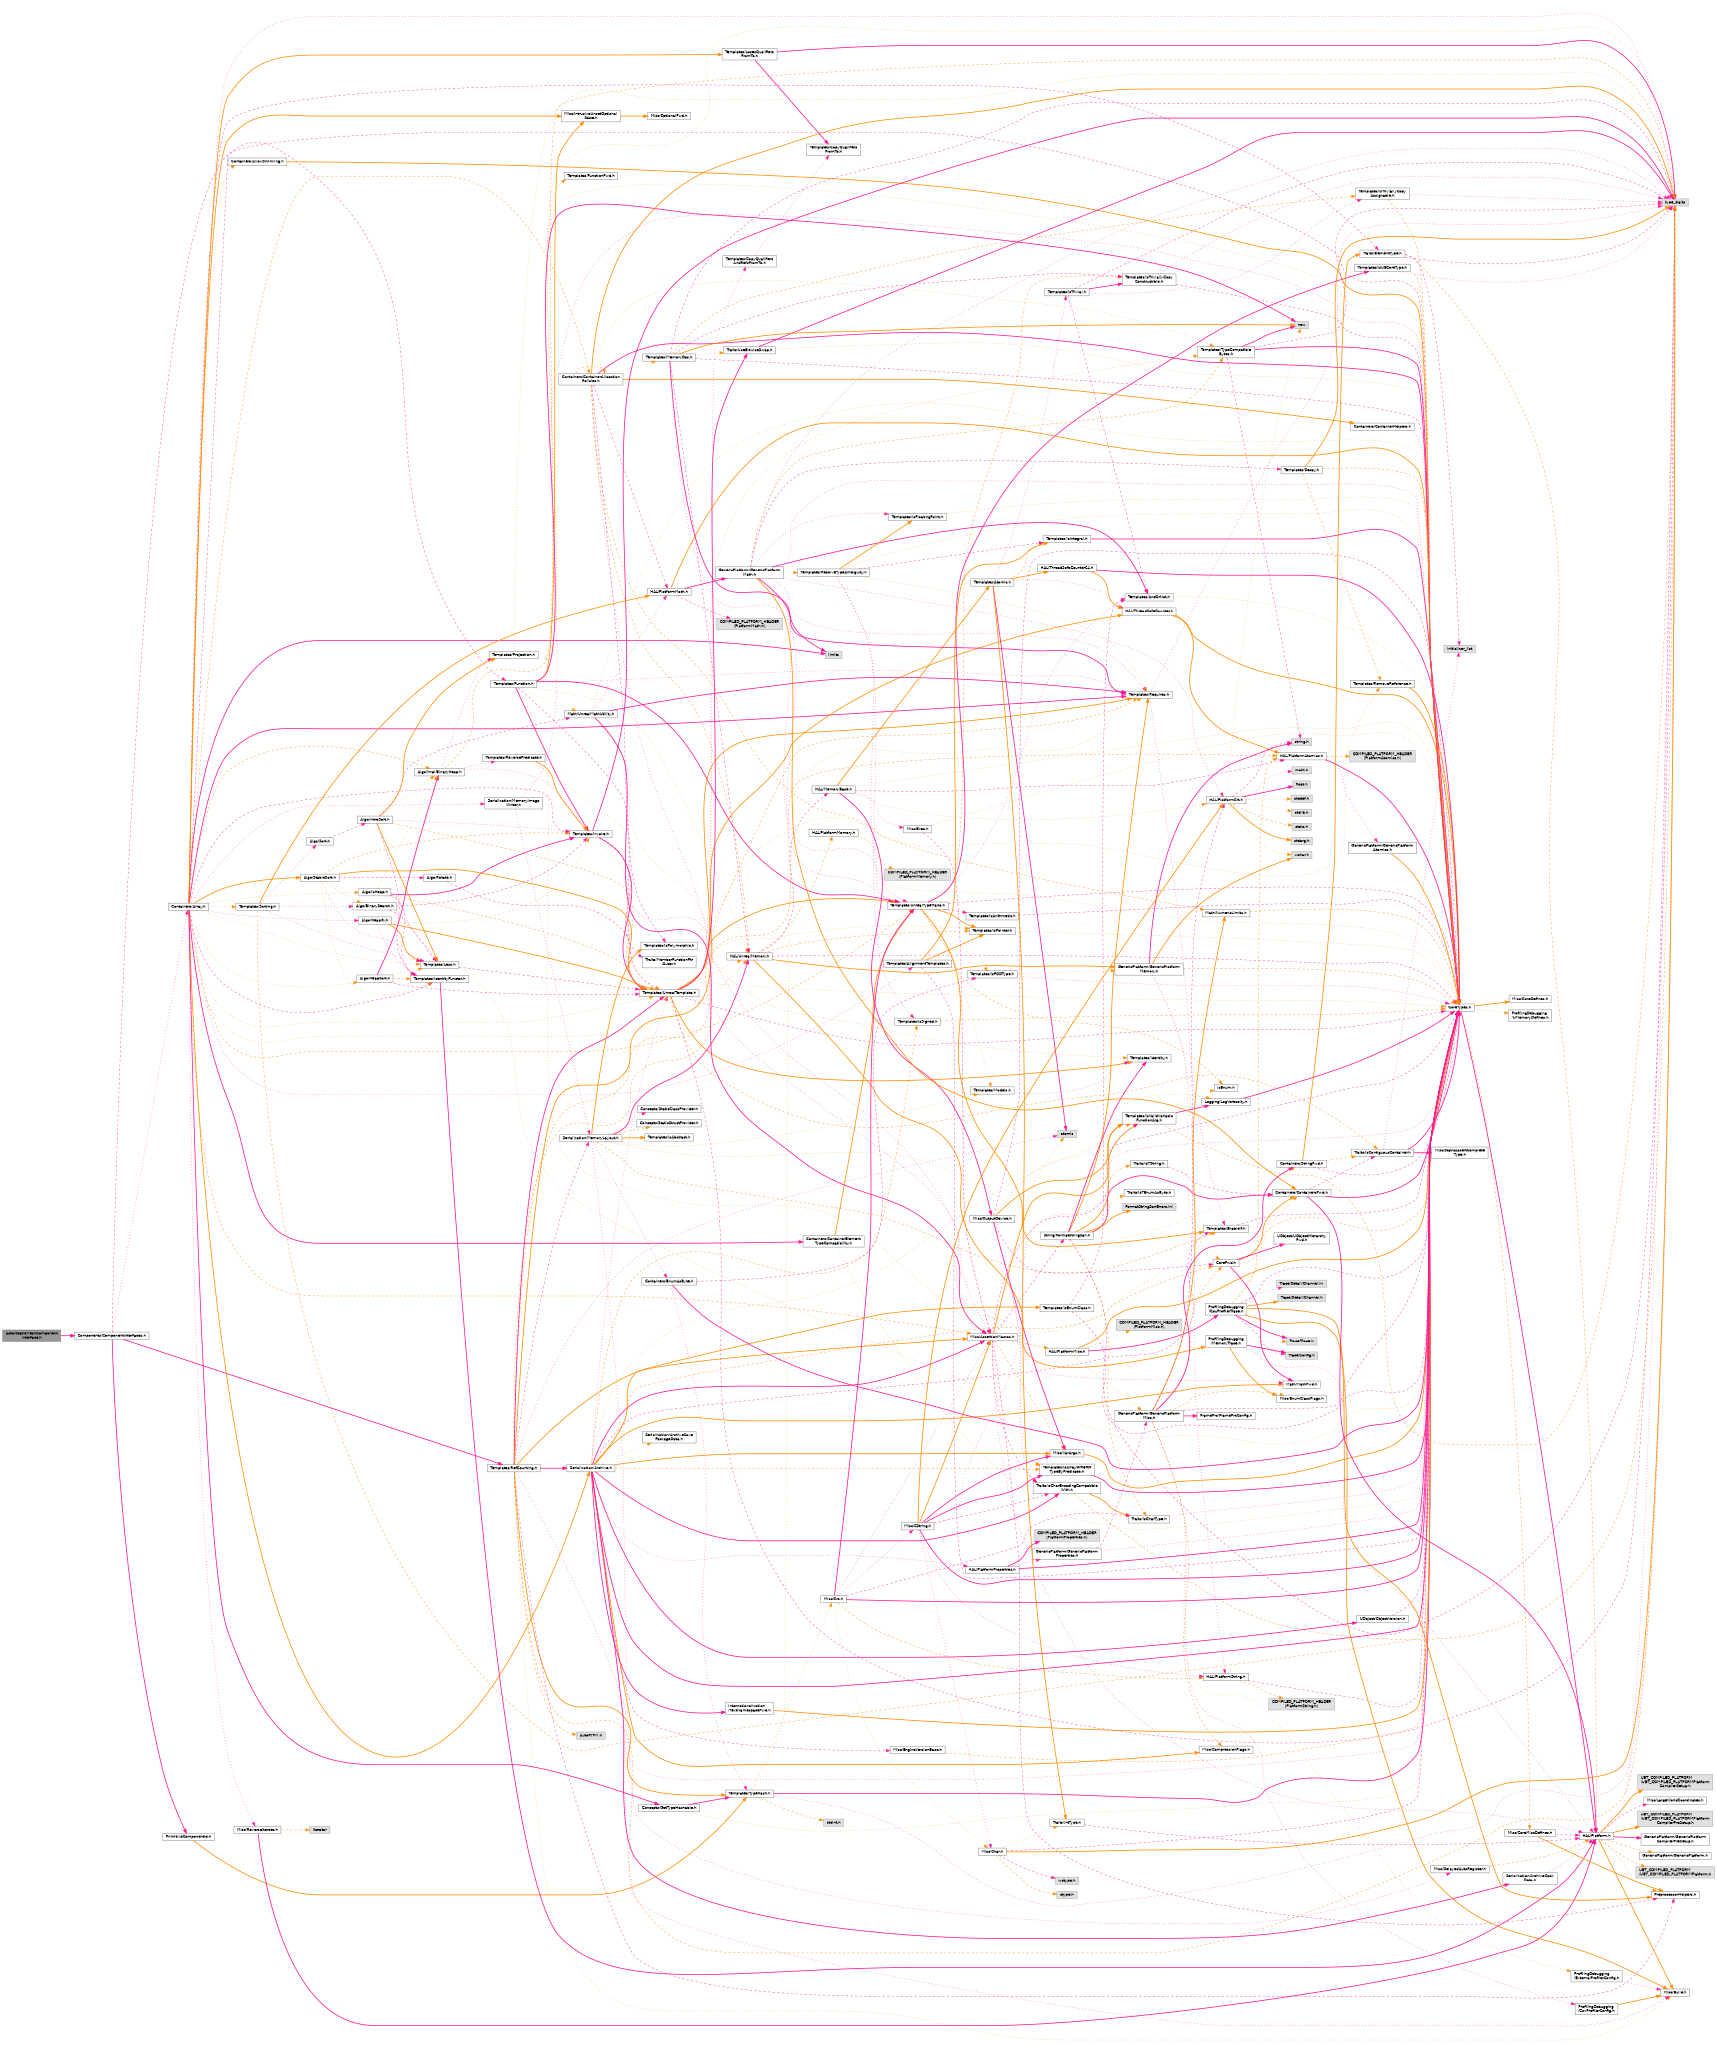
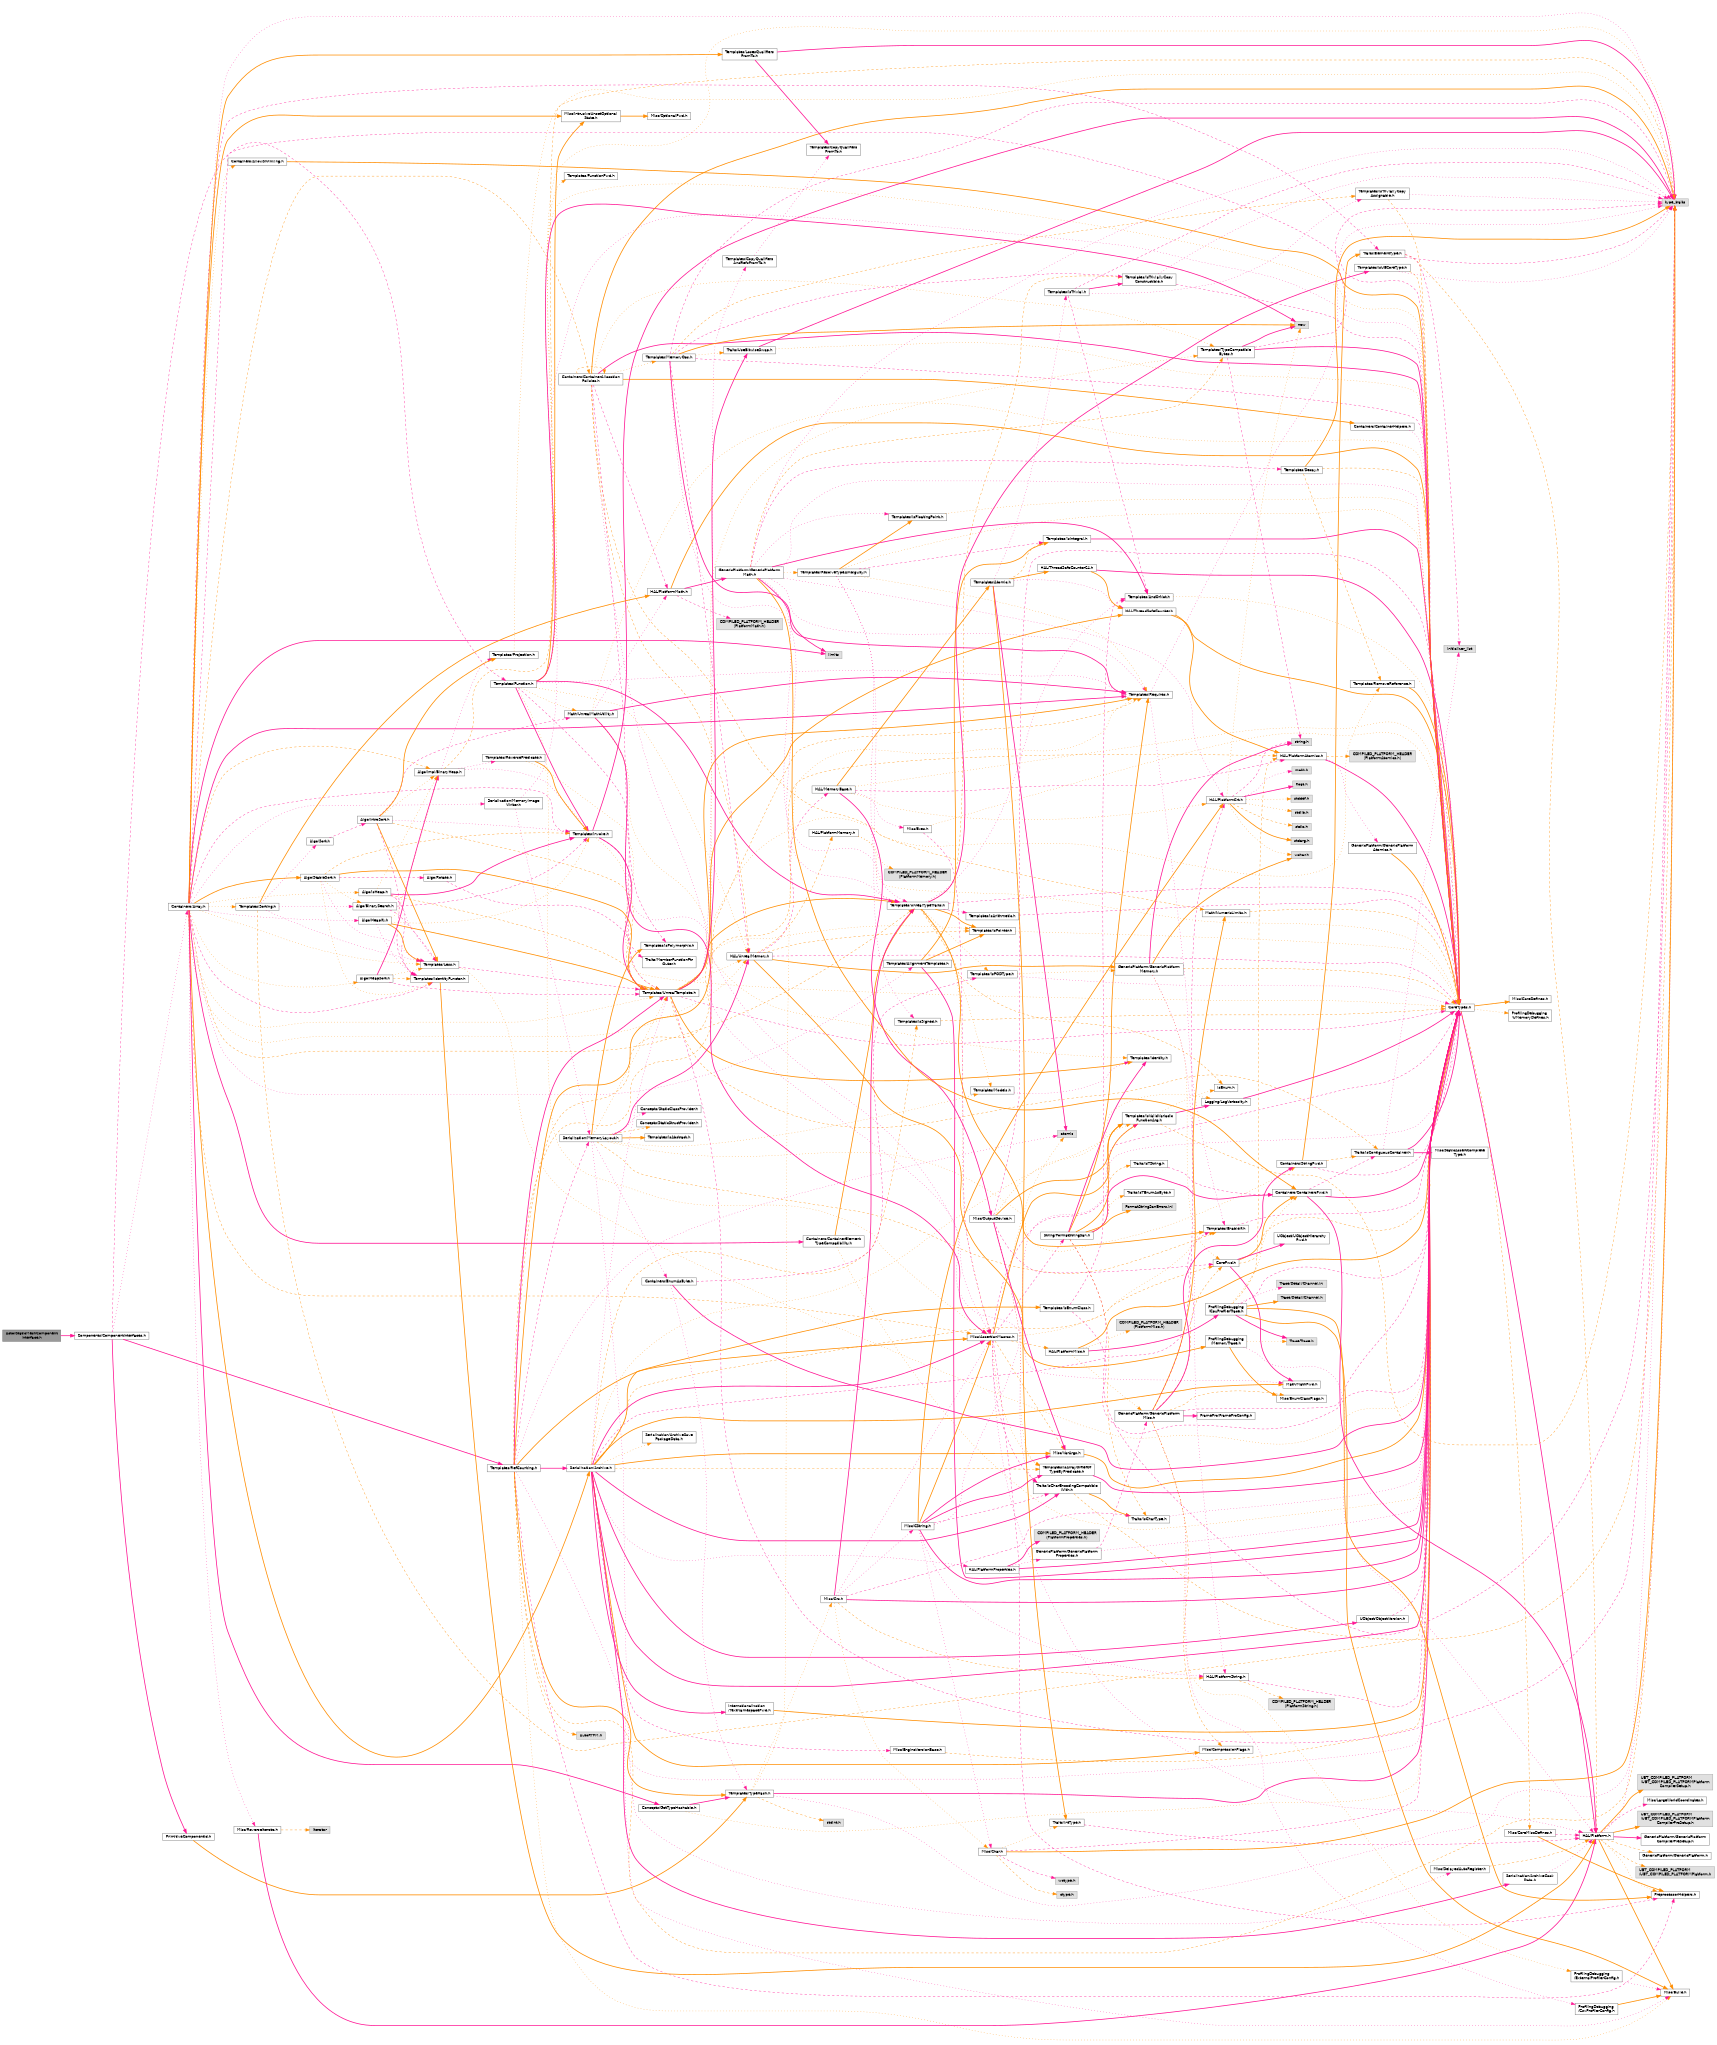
node "Trace/Config.h": removed
edge "Templates/AlignmentTemplates.h" -> "CoreTypes.h": style dashed -> bold
edge "Templates/IdentityFunctor.h" -> "HAL/Platform.h": color deeppink -> darkorange
